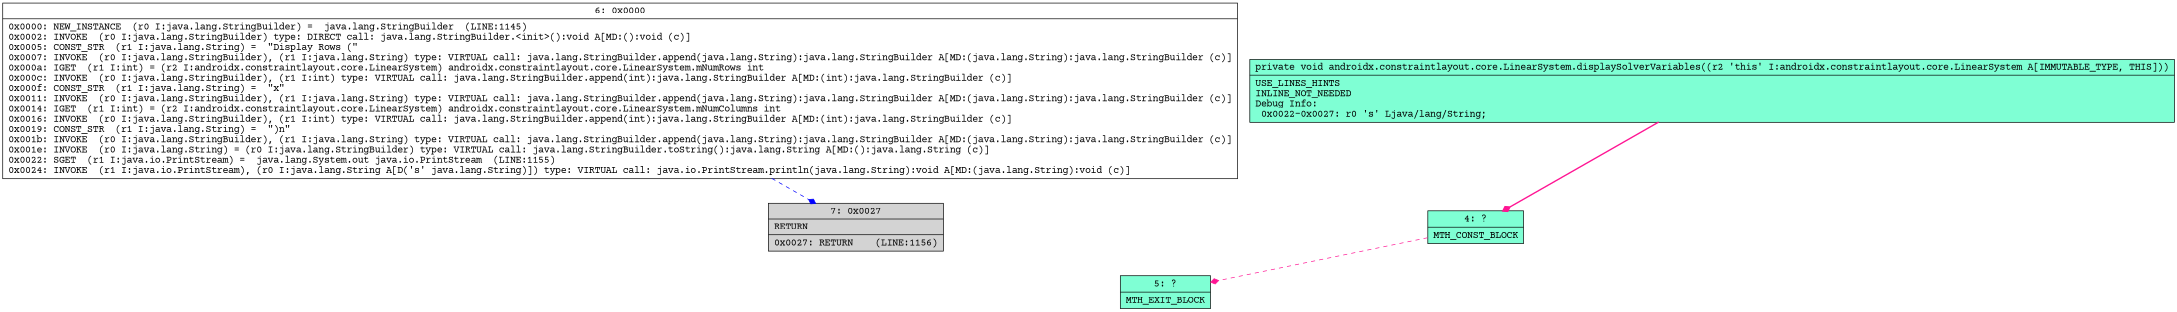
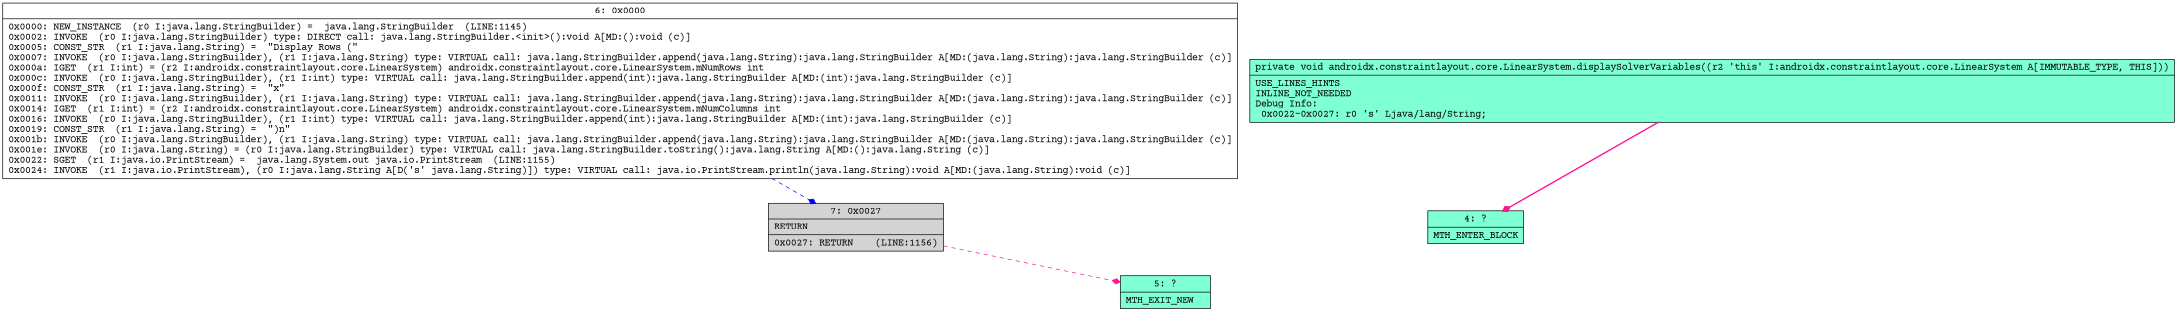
node "4: ?": text "MTH_CONST_BLOCK" -> "MTH_ENTER_BLOCK"
edge "4: ?" -> "5: ?": now "7: 0x0027" -> "5: ?"
node "5: ?": text "MTH_EXIT_BLOCK" -> "MTH_EXIT_NEW"
